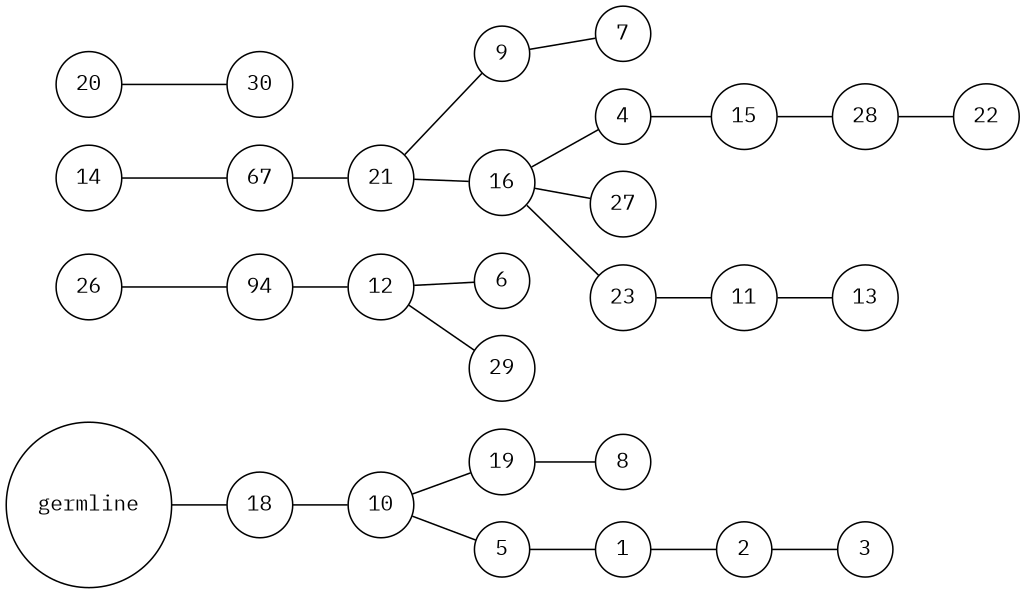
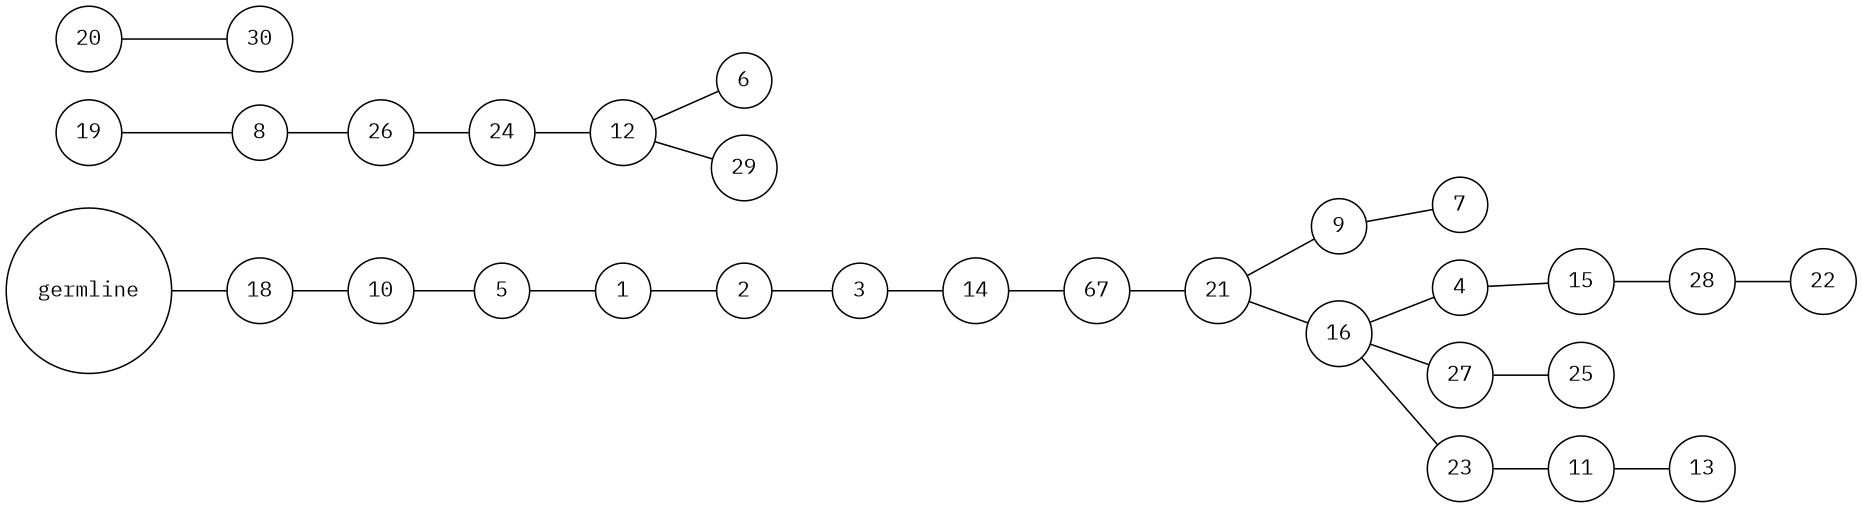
edge "8" -- "26": added
node "94": label "94" -> "24"
edge "3" -- "14": added
node "25": added
edge "19" -- "10": removed
